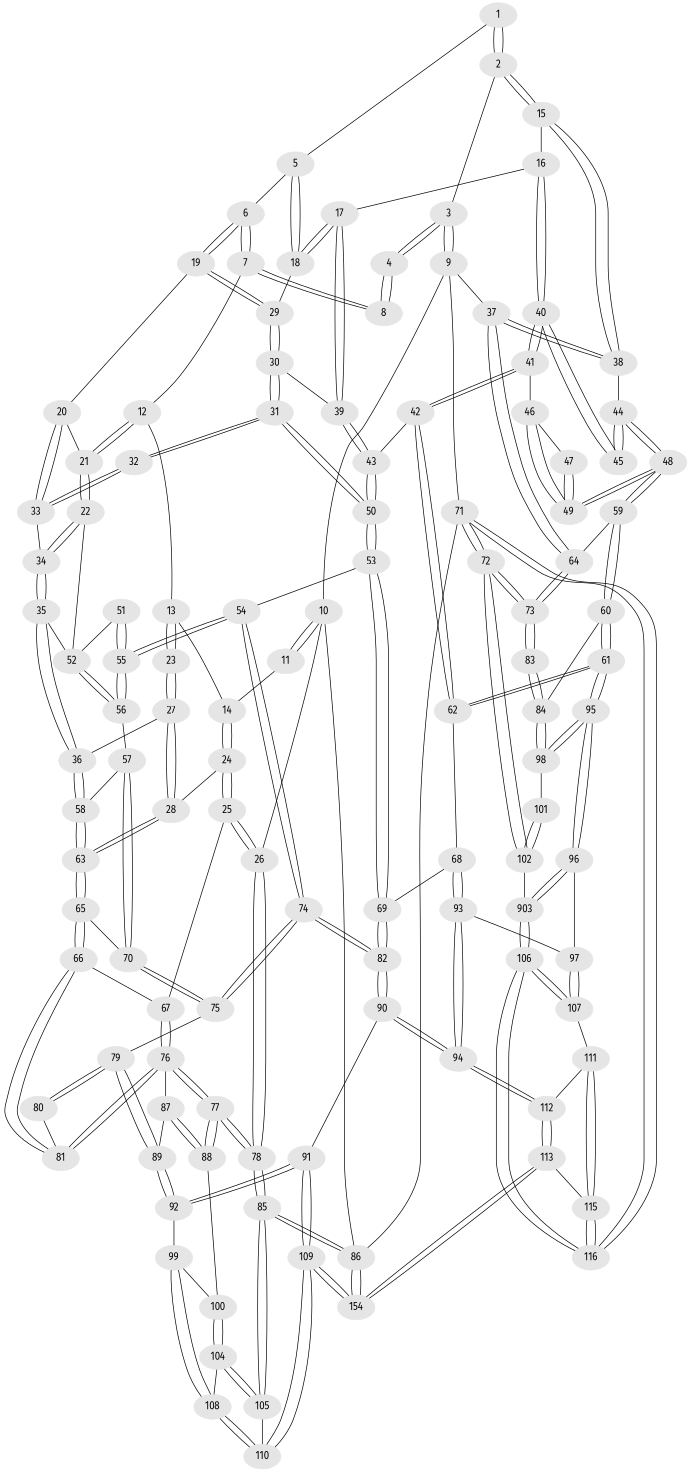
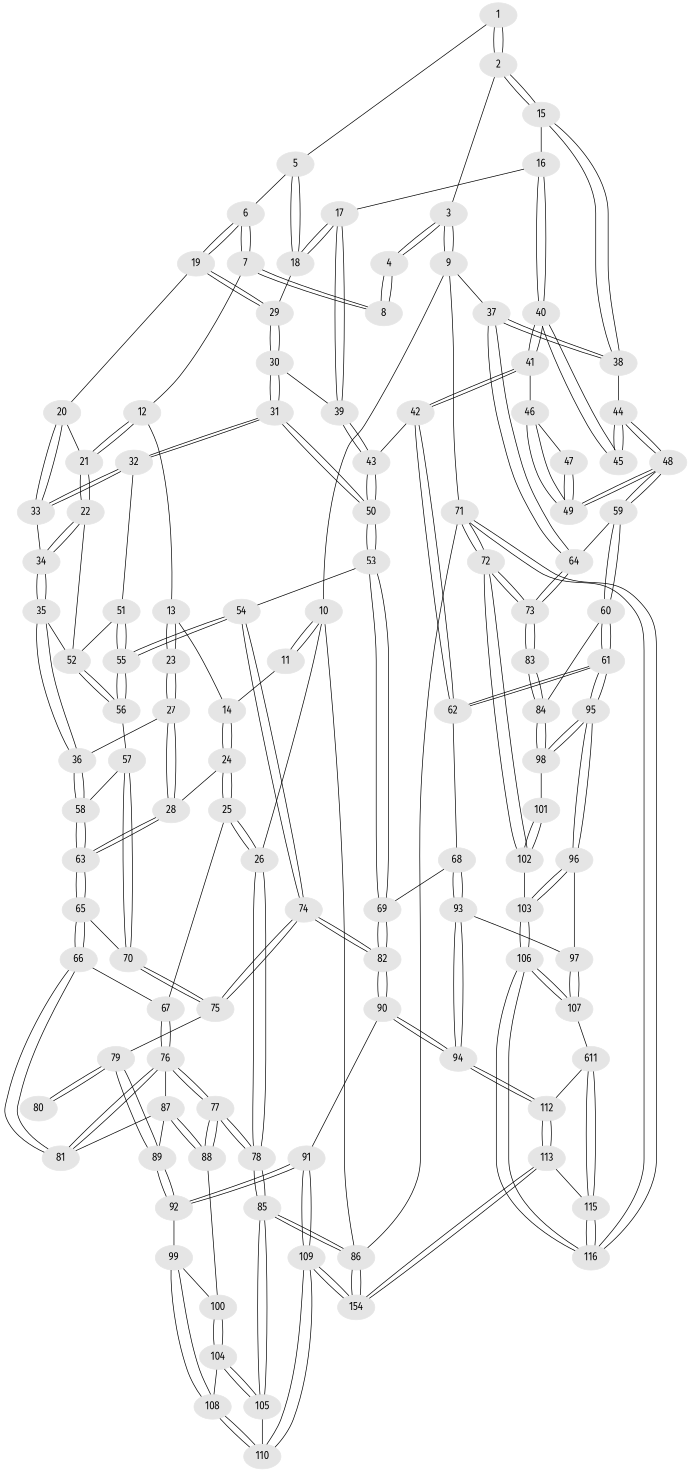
edge "32" -- "51": added
node "903": label "903" -> "103"
node "111": label "111" -> "611"
edge "80" -- "81": now "87" -- "81"
